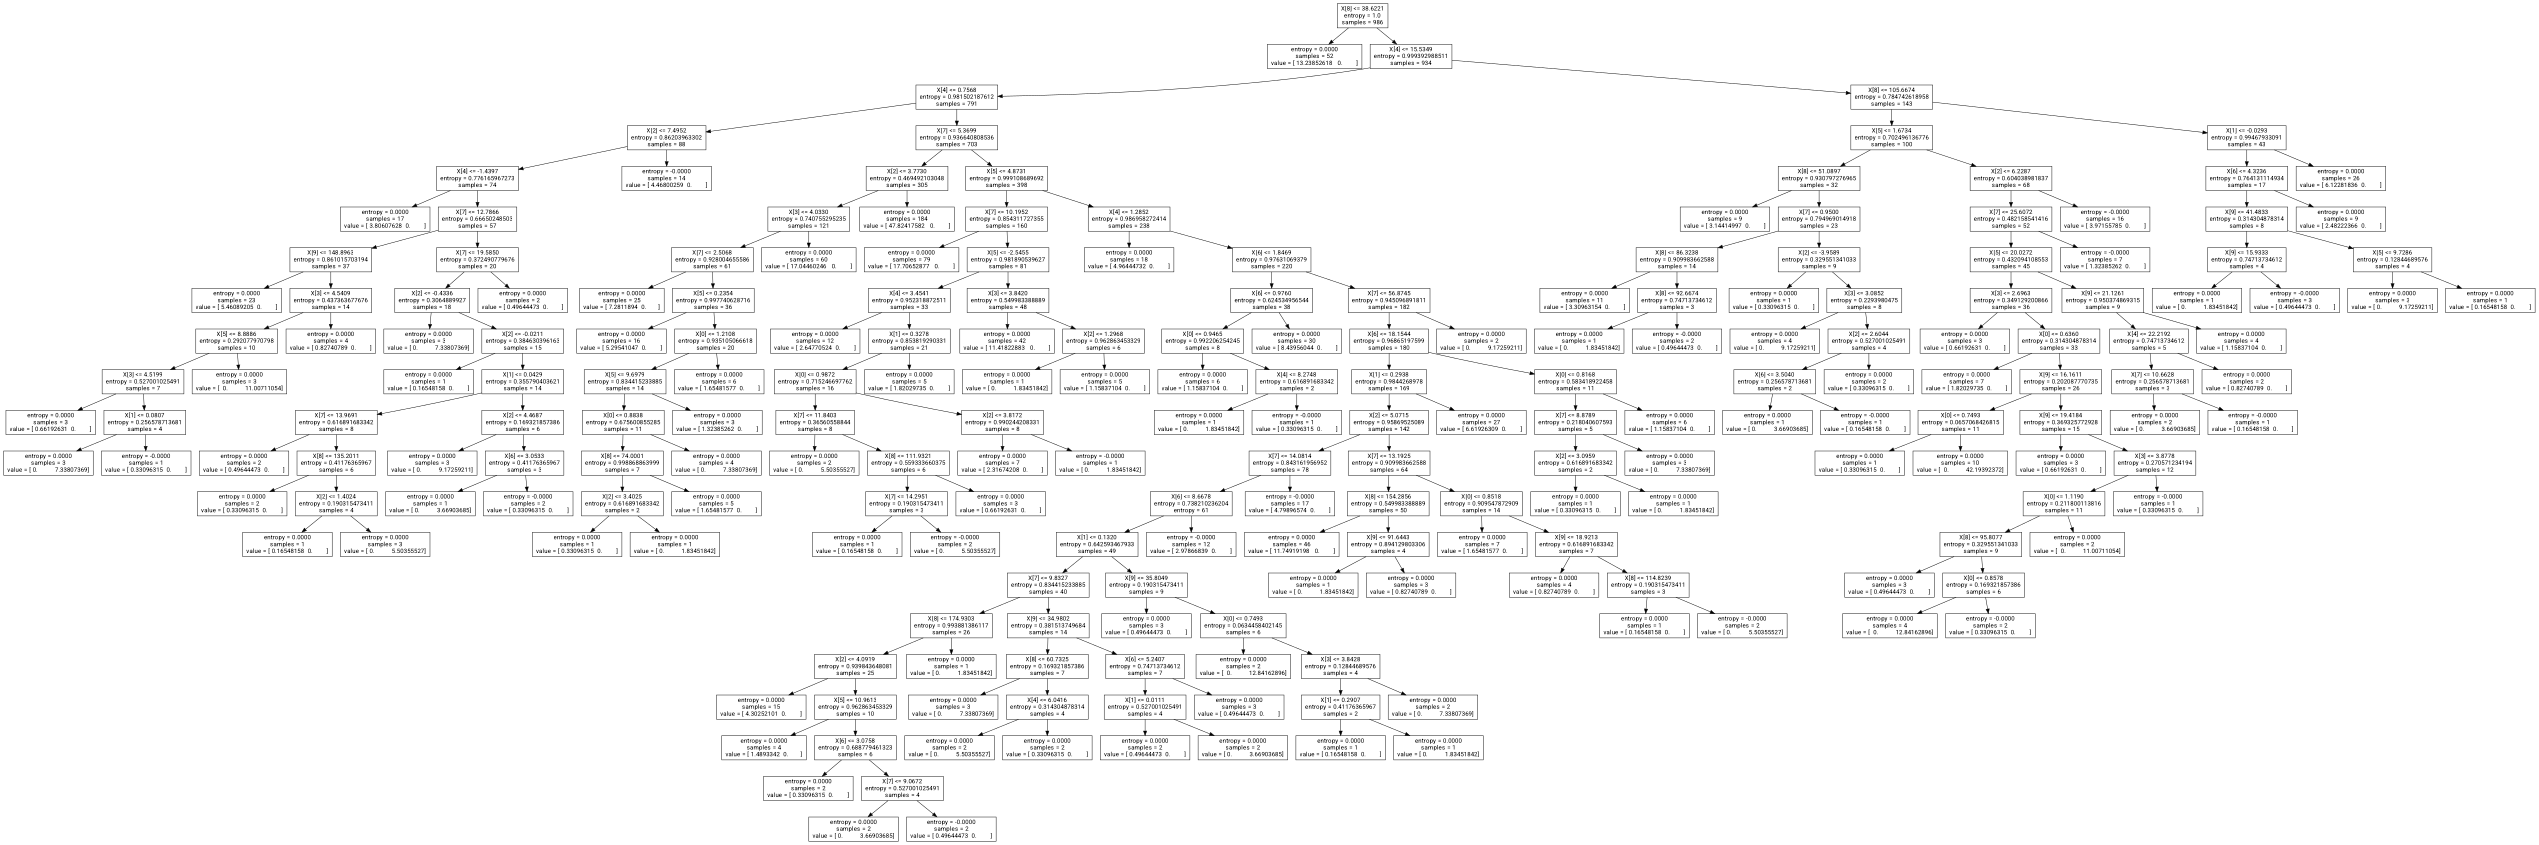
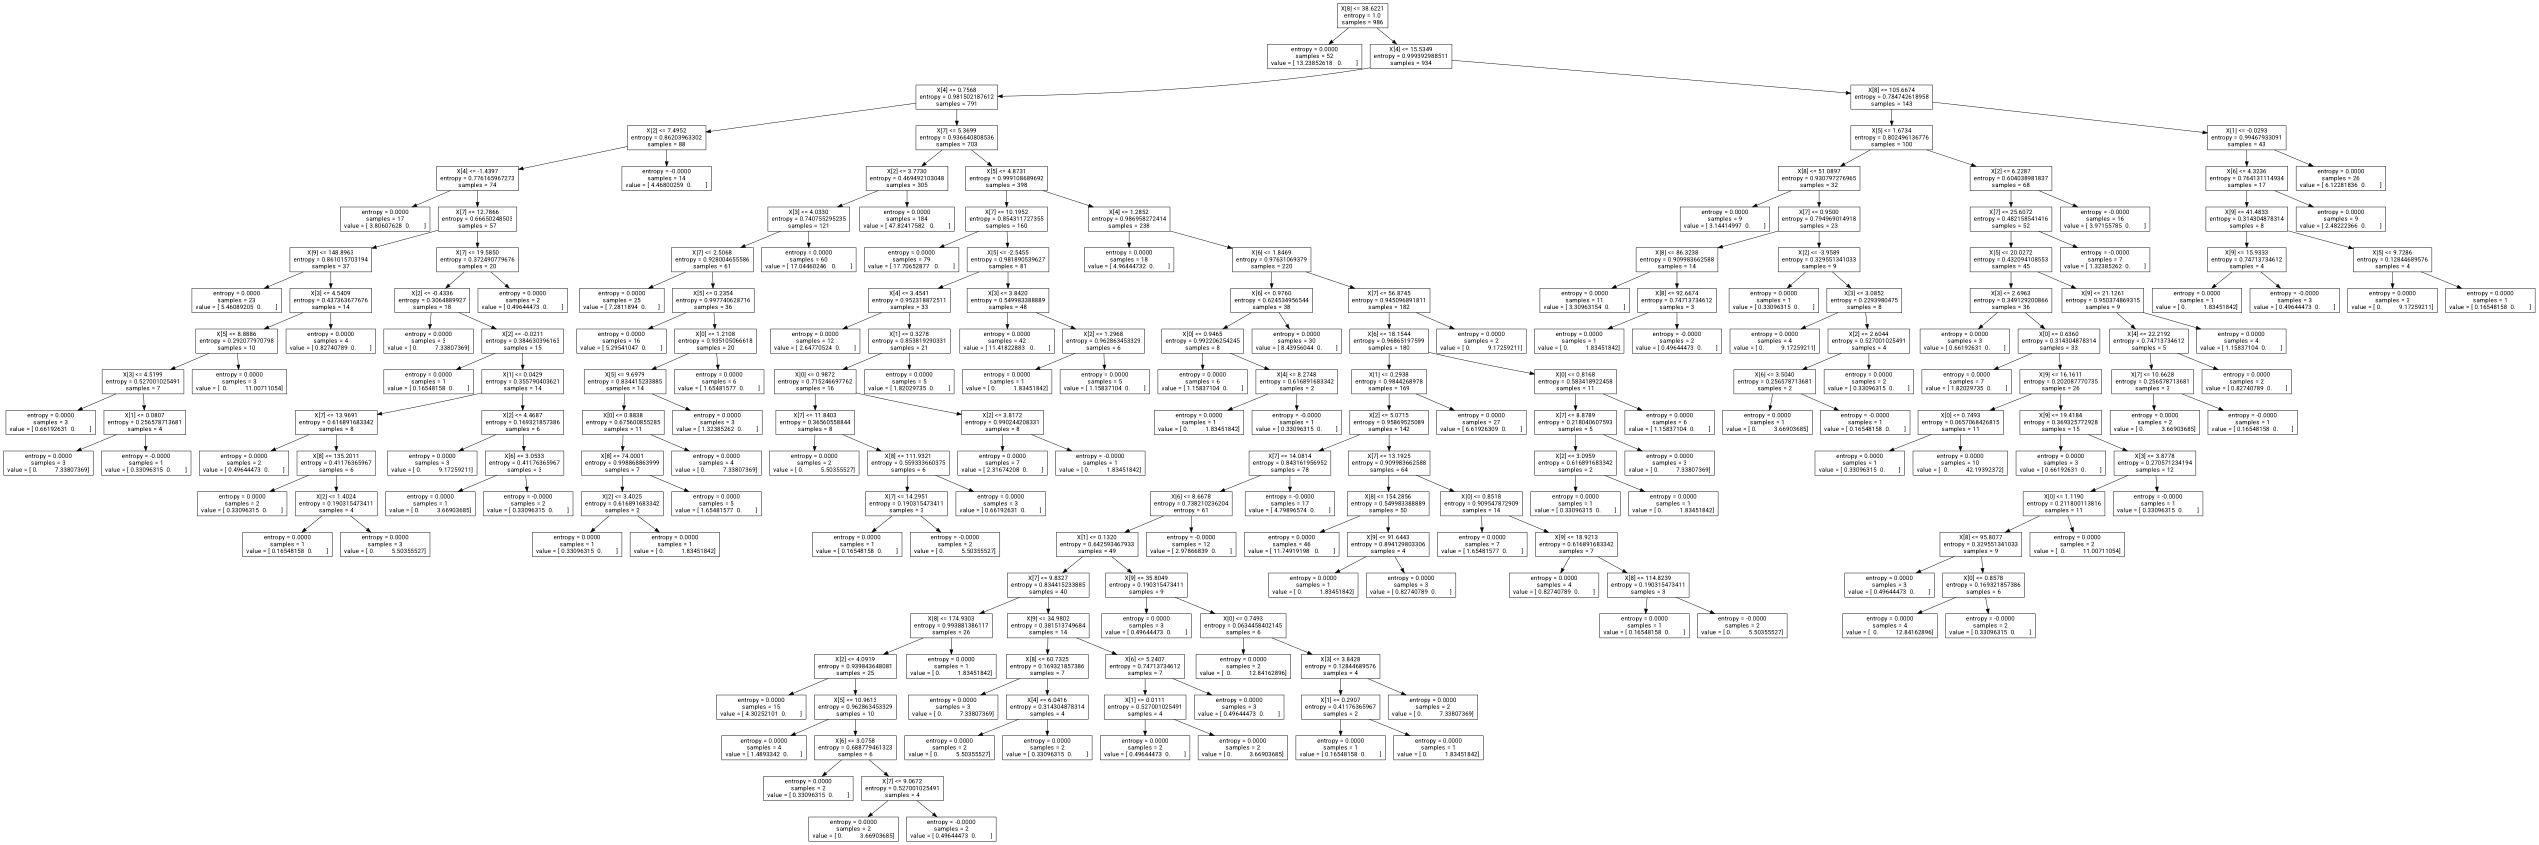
node "X[5] <= 1.6734 entropy = 0.702496136776 samples = 100": label "X[5] <= 1.6734 entropy = 0.702496136776 samples = 100" -> "X[5] <= 1.6734 entropy = 0.802496136776 samples = 100"
